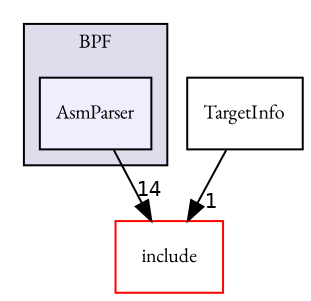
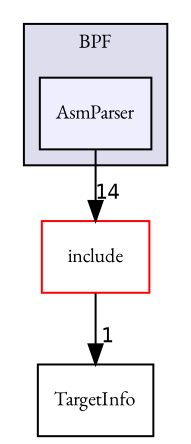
edge "TargetInfo" -> "include": reversed
